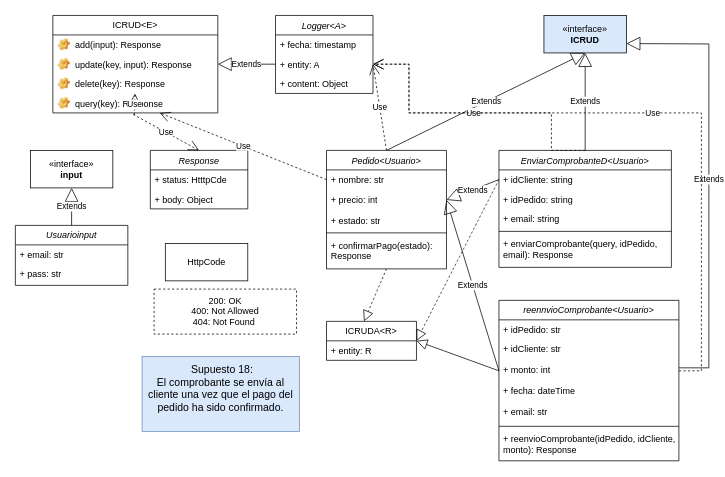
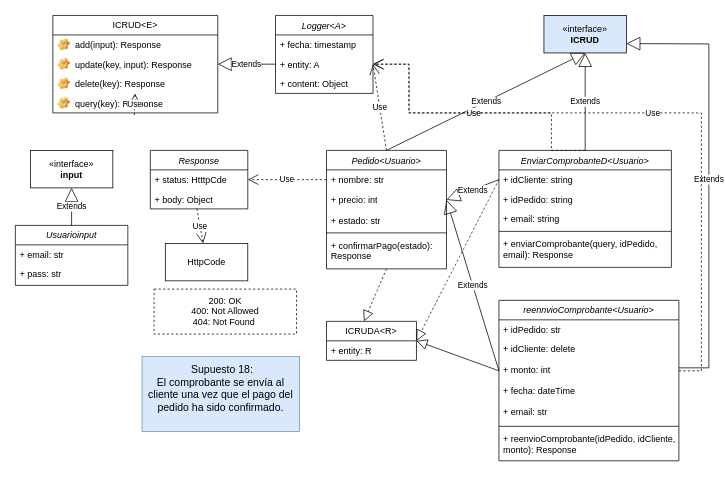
edge "query(key): Response" -> "Response": removed, label "Use"
edge "+ nombre: str" -> "query(key): Response": now "+ nombre: str" -> "+ status: HtttpCde"
edge "+ body: Object" -> "HttpCode": added, label "Use"
node "+ idCliente: str": label "+ idCliente: str" -> "+ idCliente: delete"
